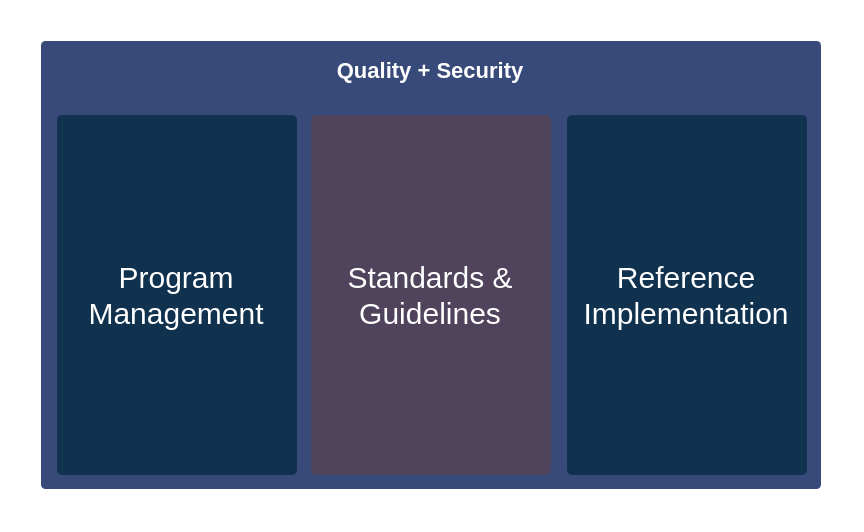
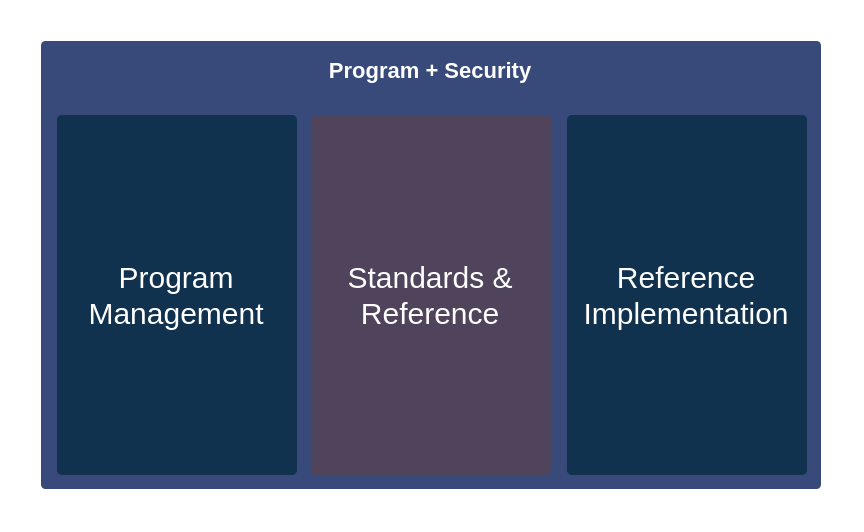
node "Quality + Security": label "Quality + Security" -> "Program + Security"
node "Standards & Guidelines": label "Standards & Guidelines" -> "Standards & Reference"
